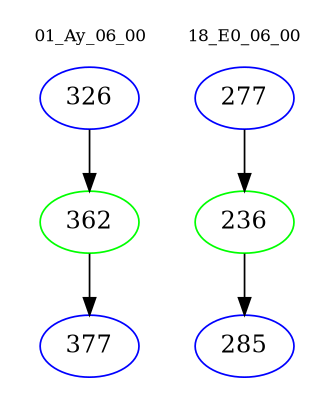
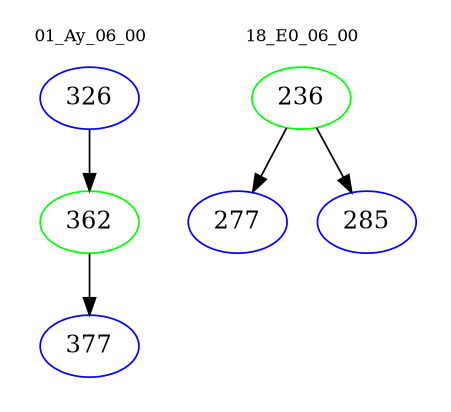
edge "277" -> "236": reversed
